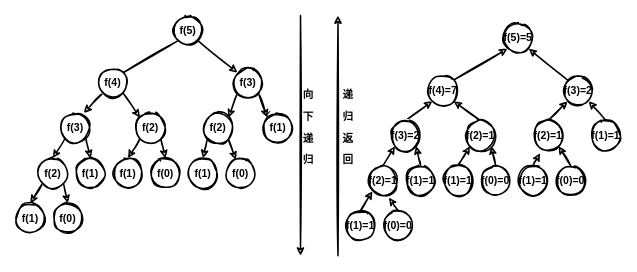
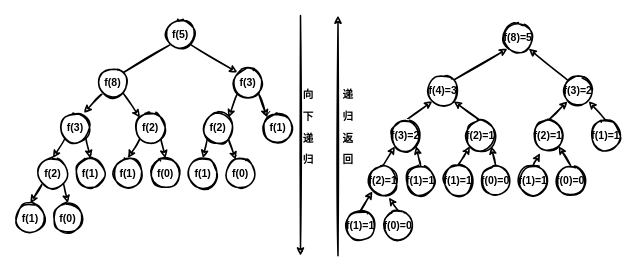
node "f(5)": moved (188, 30) -> (180, 34)
node "f(5)=5": label "f(5)=5" -> "f(8)=5"
node "f(4)": label "f(4)" -> "f(8)"
node "f(4)=7": label "f(4)=7" -> "f(4)=3"
